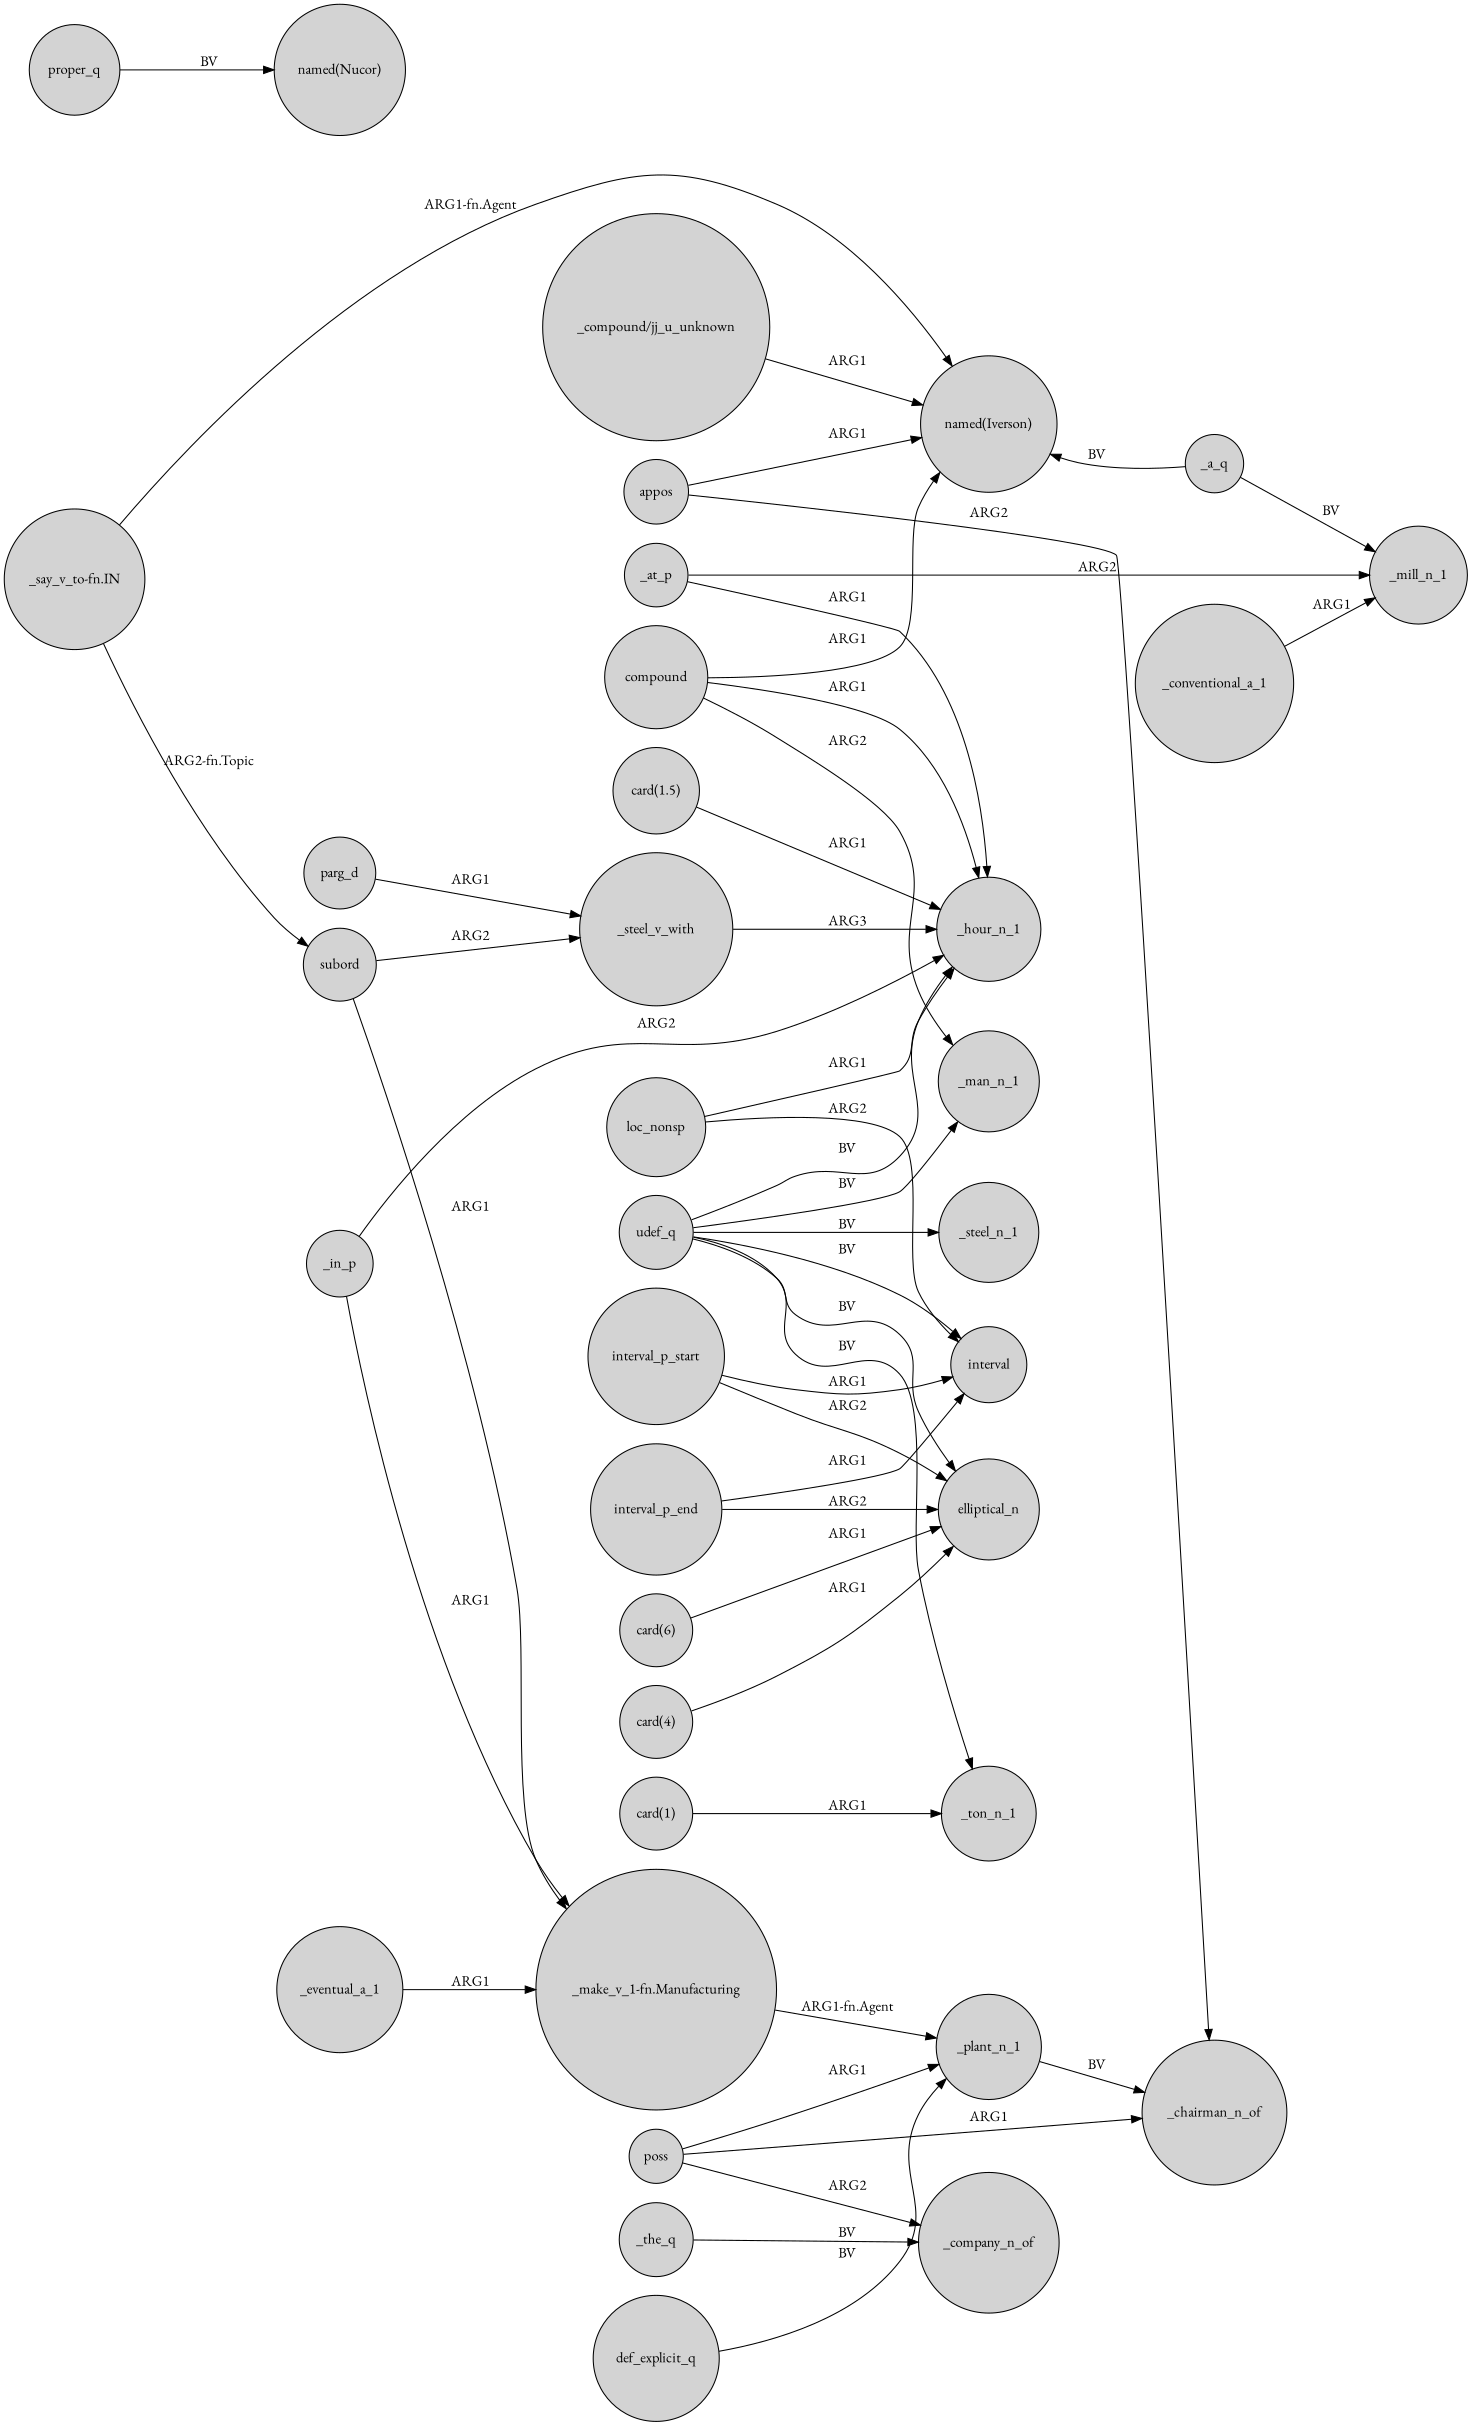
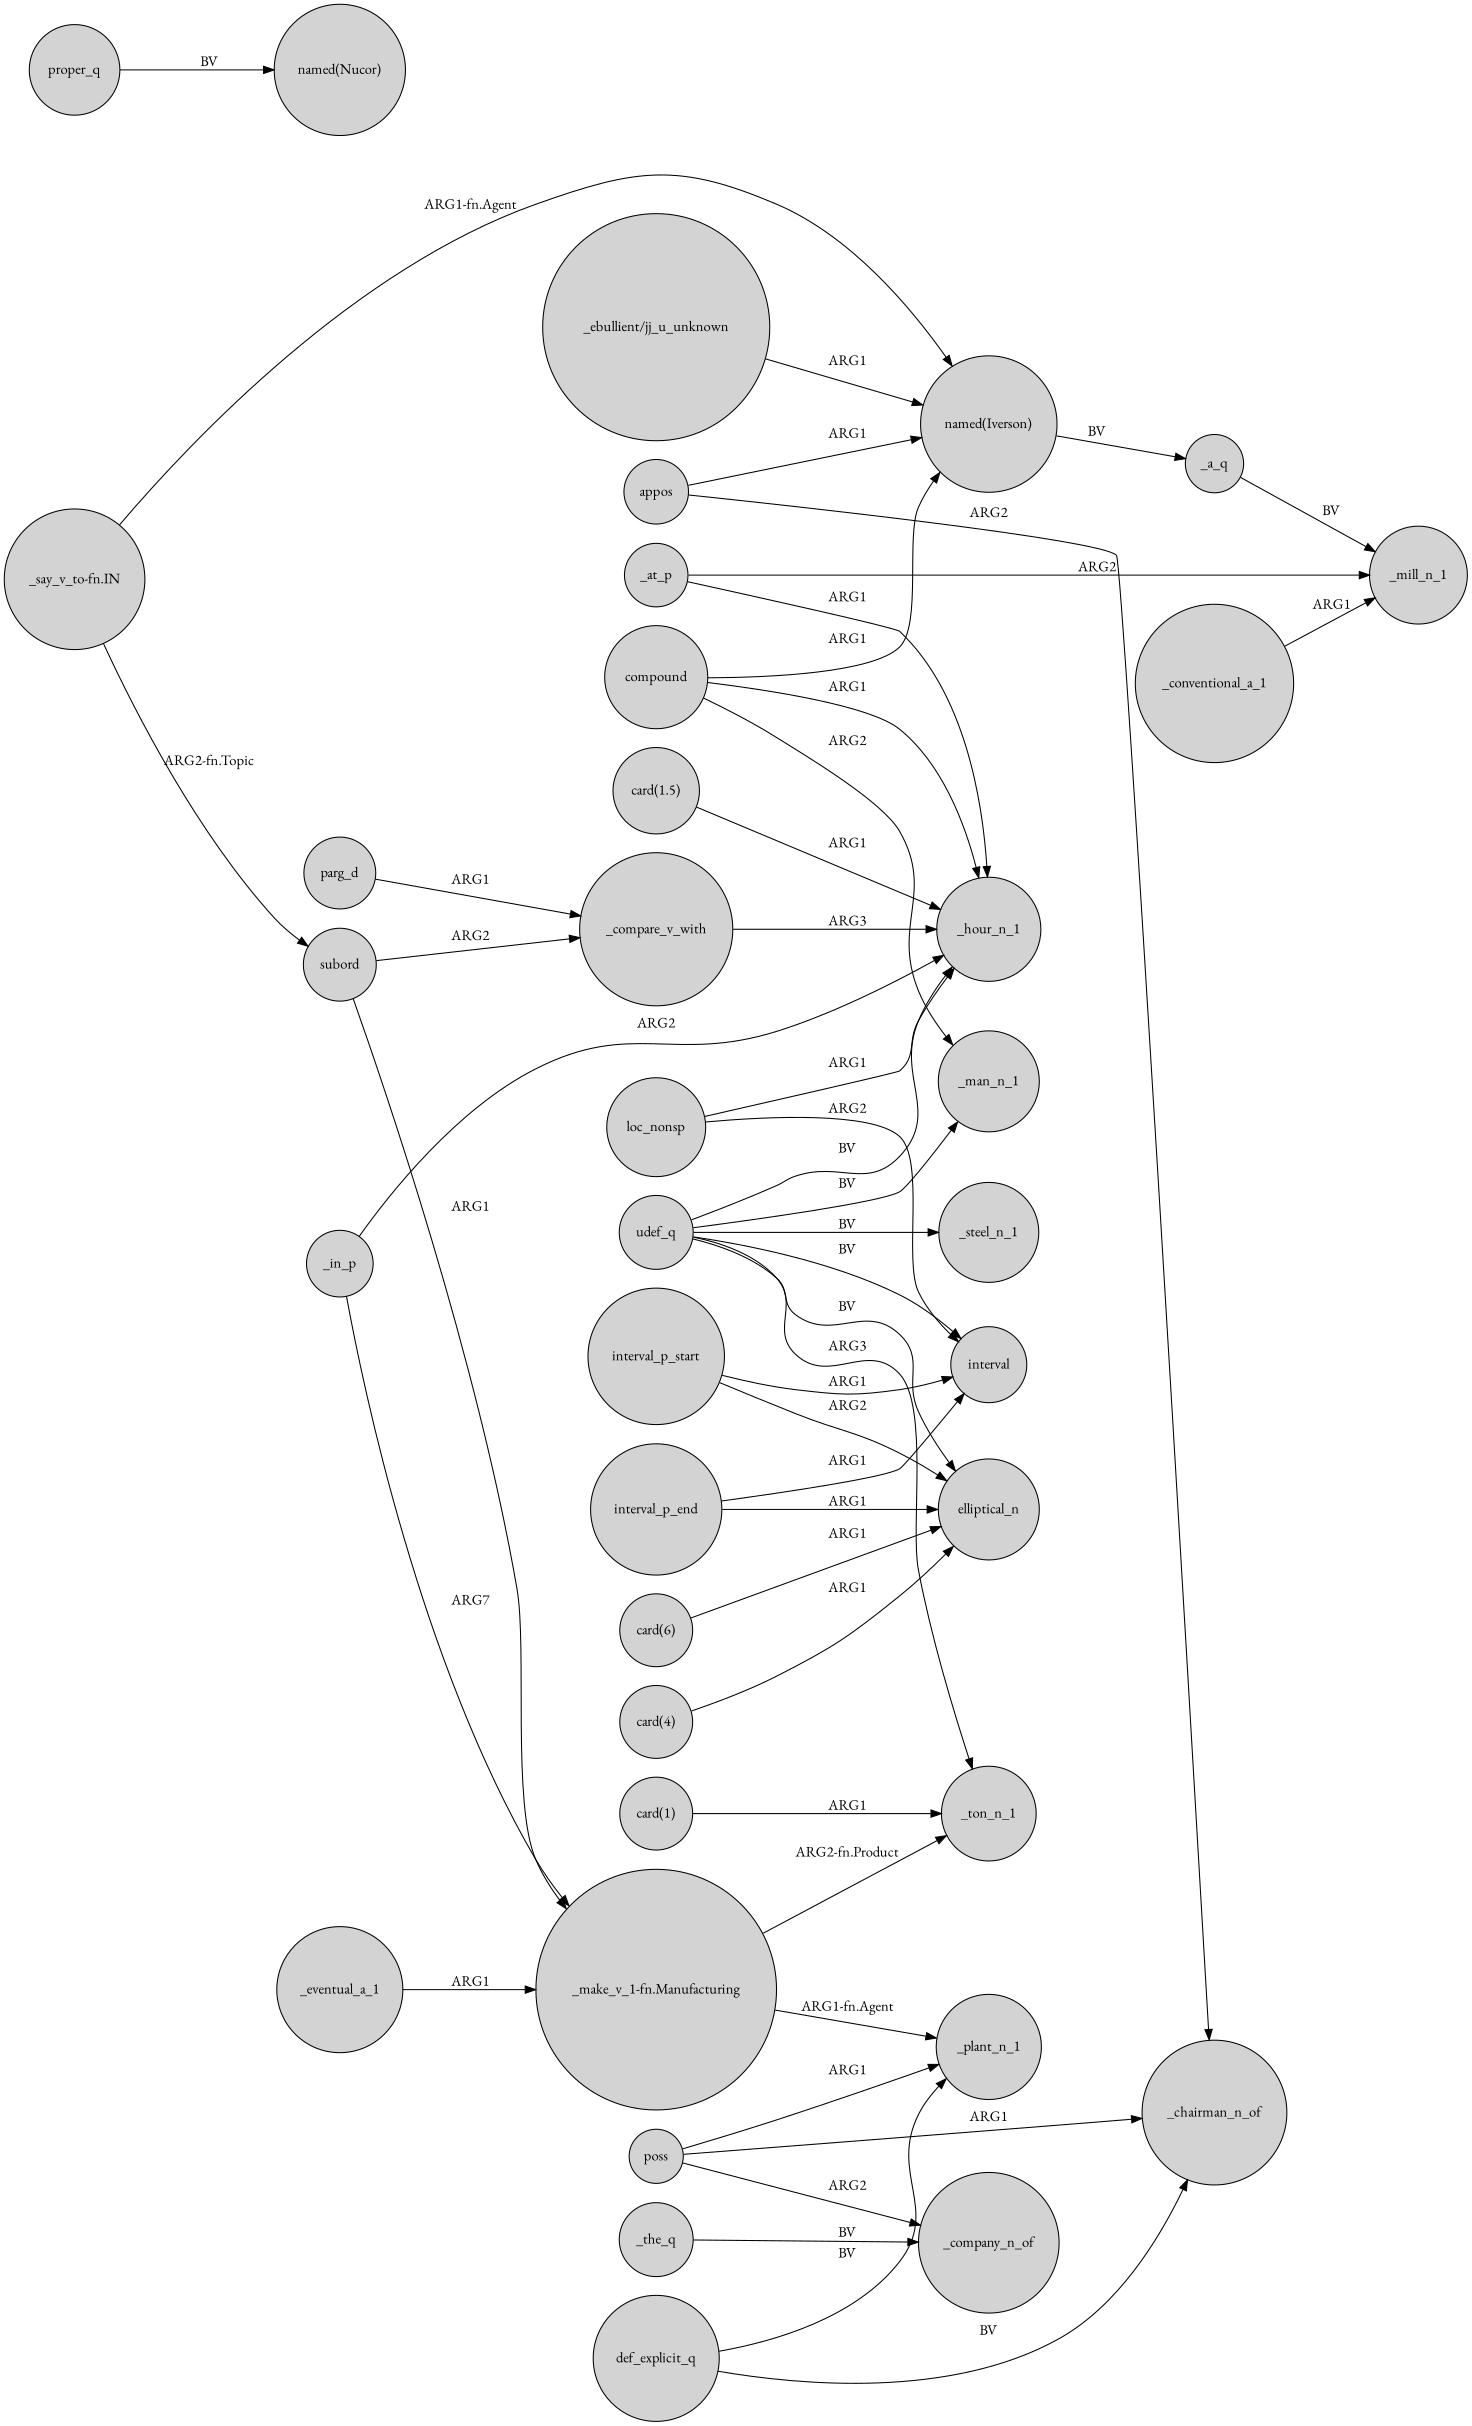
node "_compound/jj_u_unknown": label "_compound/jj_u_unknown" -> "_ebullient/jj_u_unknown"
edge "_a_q" -> "named(Iverson)": reversed
node "_steel_v_with": label "_steel_v_with" -> "_compare_v_with"
edge "udef_q" -> "_ton_n_1": label "BV" -> "ARG3"
edge "interval_p_end" -> "elliptical_n": label "ARG2" -> "ARG1"
edge "_in_p" -> "_make_v_1-fn.Manufacturing": label "ARG1" -> "ARG7"
edge "_make_v_1-fn.Manufacturing" -> "_ton_n_1": added, label "ARG2-fn.Product"
edge "_plant_n_1" -> "_chairman_n_of": now "def_explicit_q" -> "_chairman_n_of"
